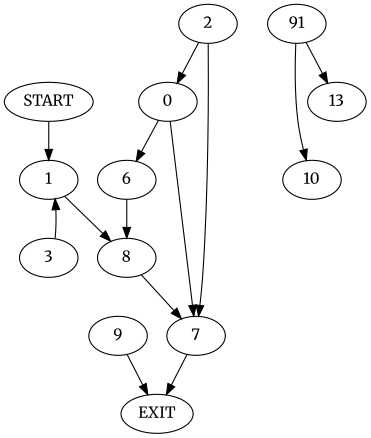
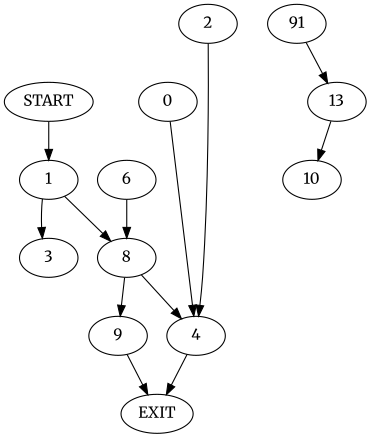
edge "2" -> "0": removed
edge "91" -> "10": now "13" -> "10"
edge "0" -> "6": removed
edge "3" -> "1": reversed
edge "8" -> "9": added
node "7": label "7" -> "4"
